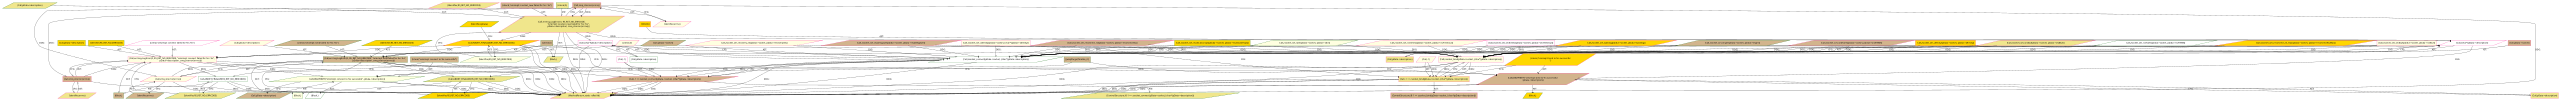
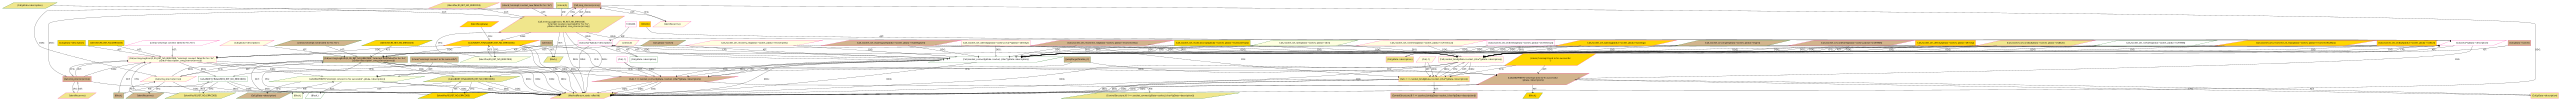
node "(Identifier,pData)": color darkgreen -> deeppink
node "1000436": added
node "(Call,zsocket_set_sndbuf(pData->socket, pData->rcvBuf))": fillcolor lightyellow -> gold
